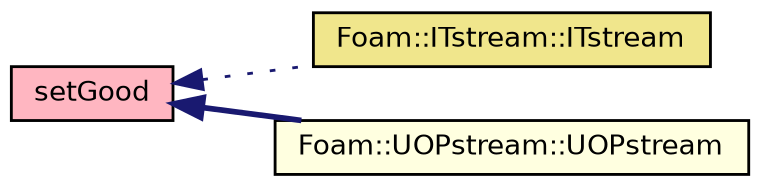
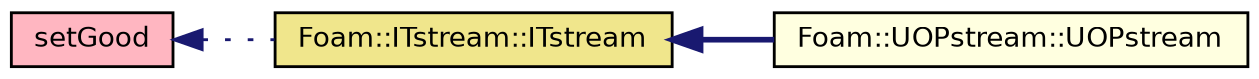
edge "Foam::UOPstream::UOPstream" -> "setGood": now "Foam::UOPstream::UOPstream" -> "Foam::ITstream::ITstream"
